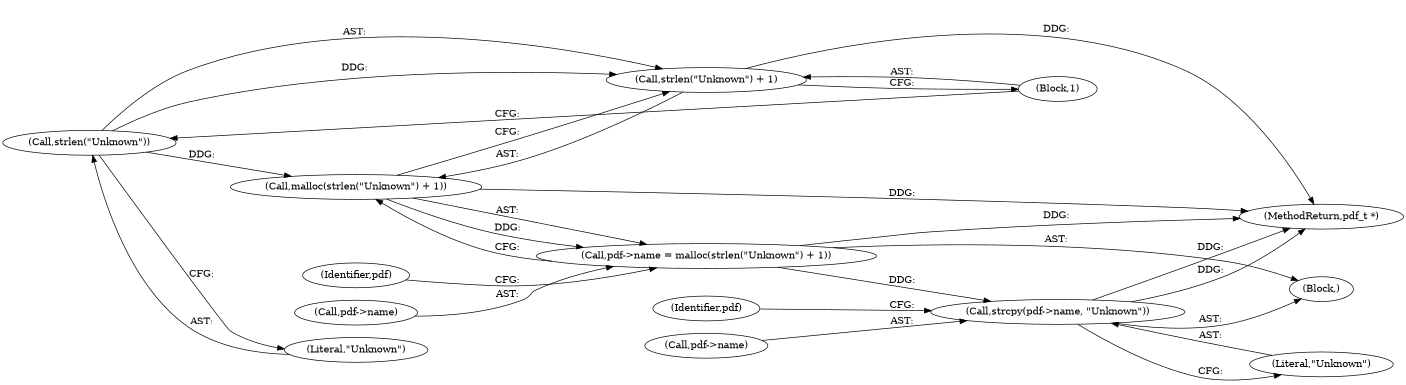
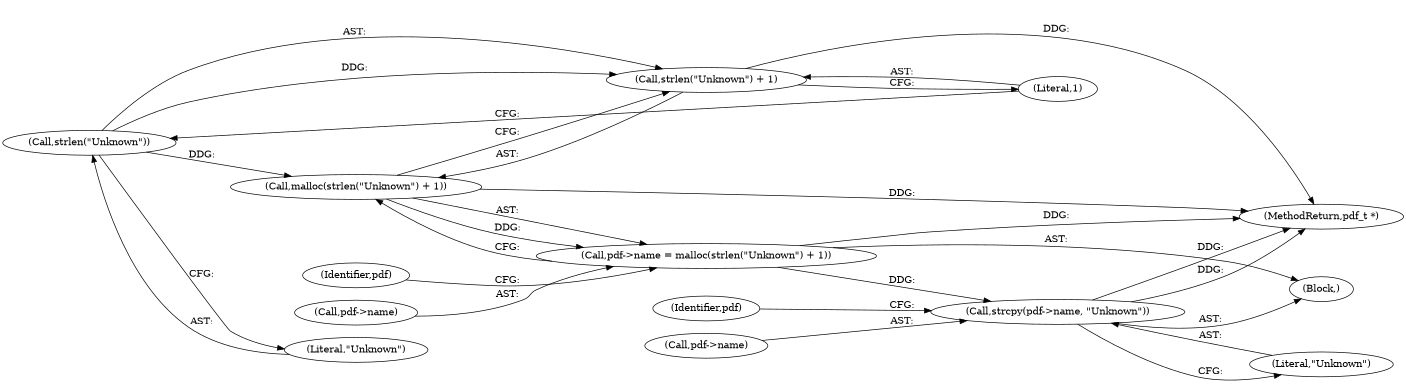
node "(Block,1)": label "(Block,1)" -> "(Literal,1)"
